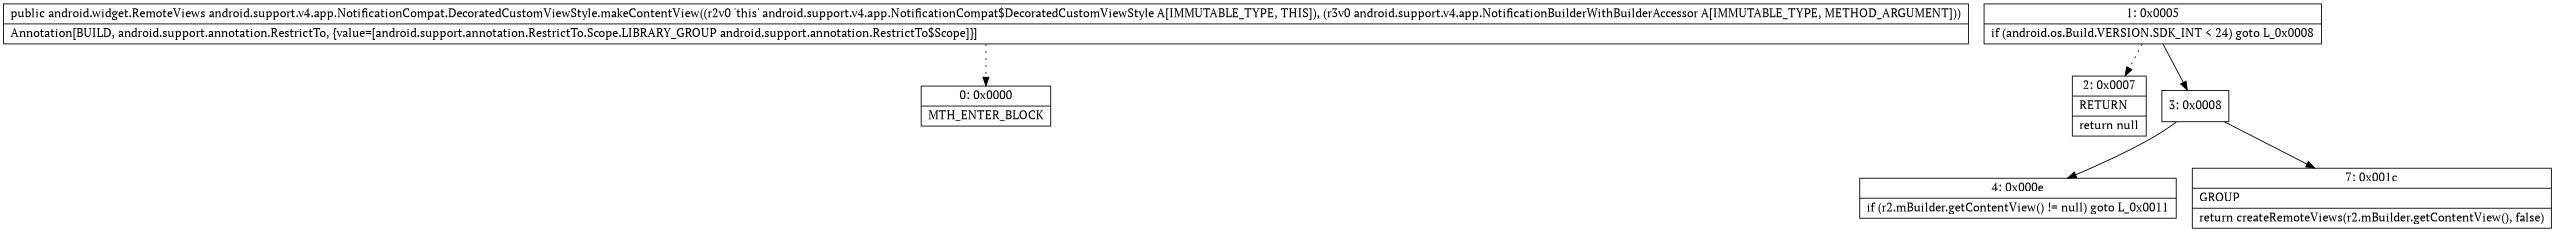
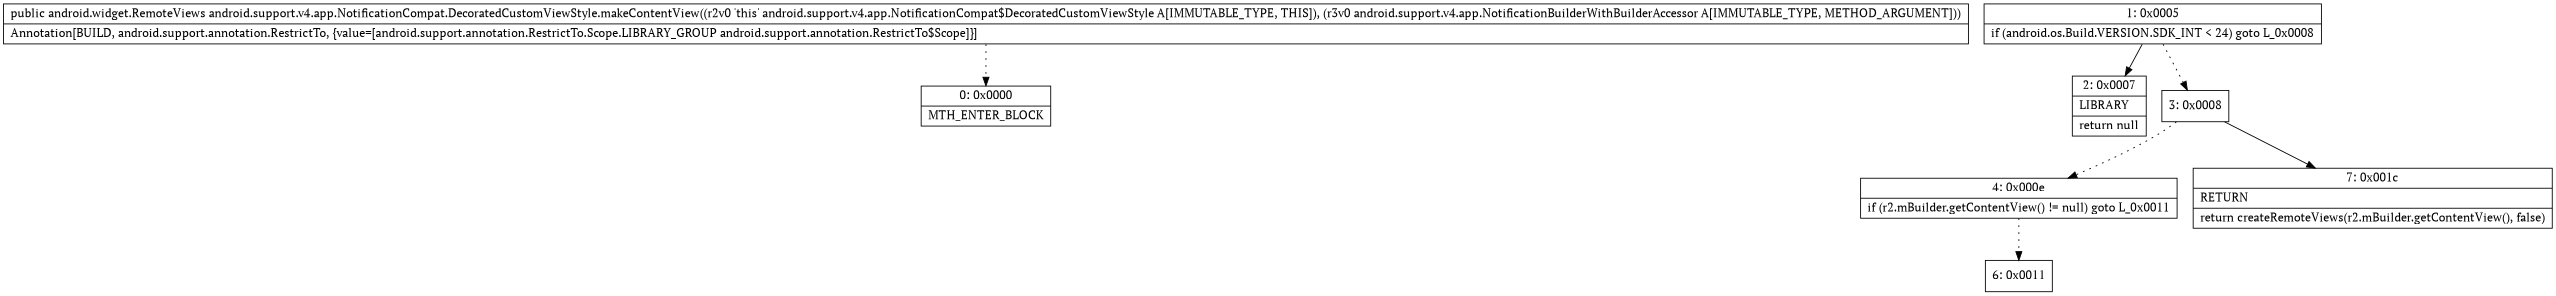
edge "1: 0x0005" -> "2: 0x0007": style dotted -> solid
edge "1: 0x0005" -> "3: 0x0008": style solid -> dotted
node "2: 0x0007": text "RETURN" -> "LIBRARY"
edge "3: 0x0008" -> "4: 0x000e": style solid -> dotted
node "7: 0x001c": text "GROUP" -> "RETURN"
node "6: 0x0011": added
